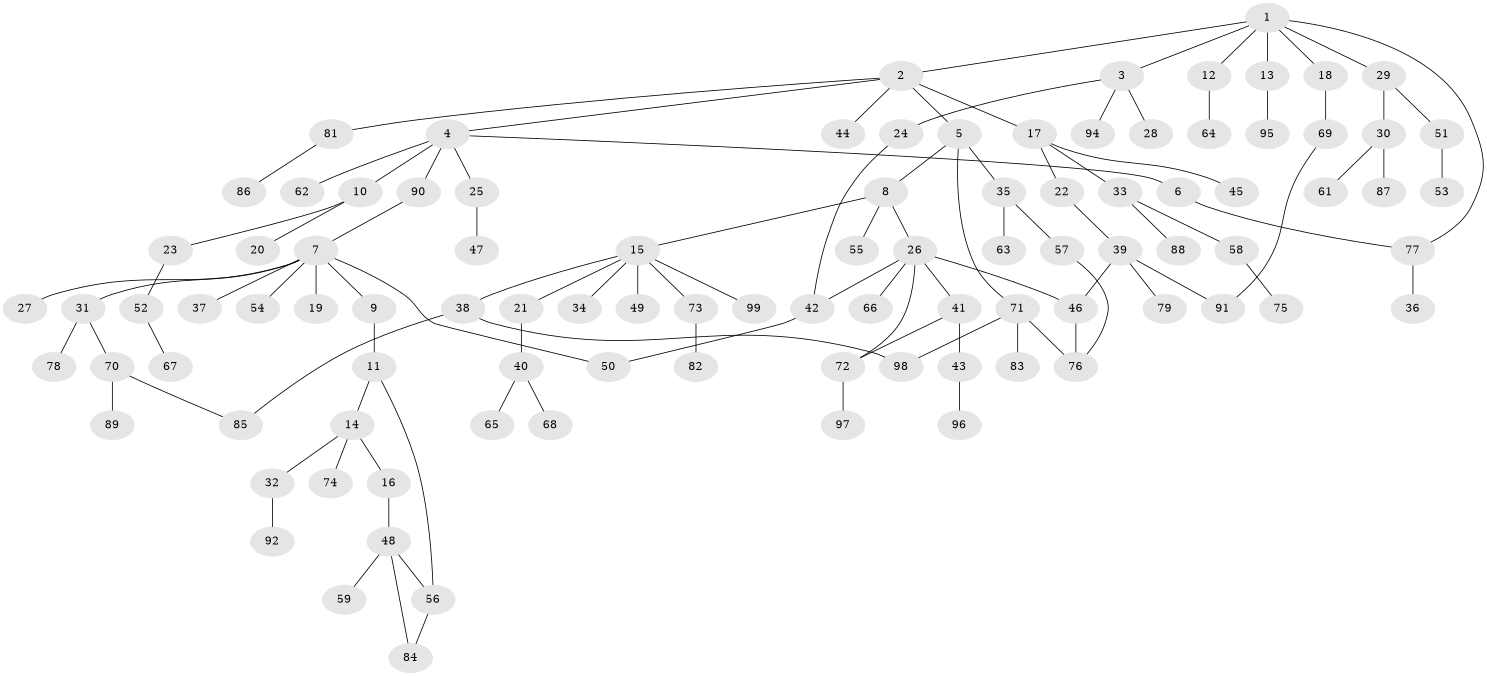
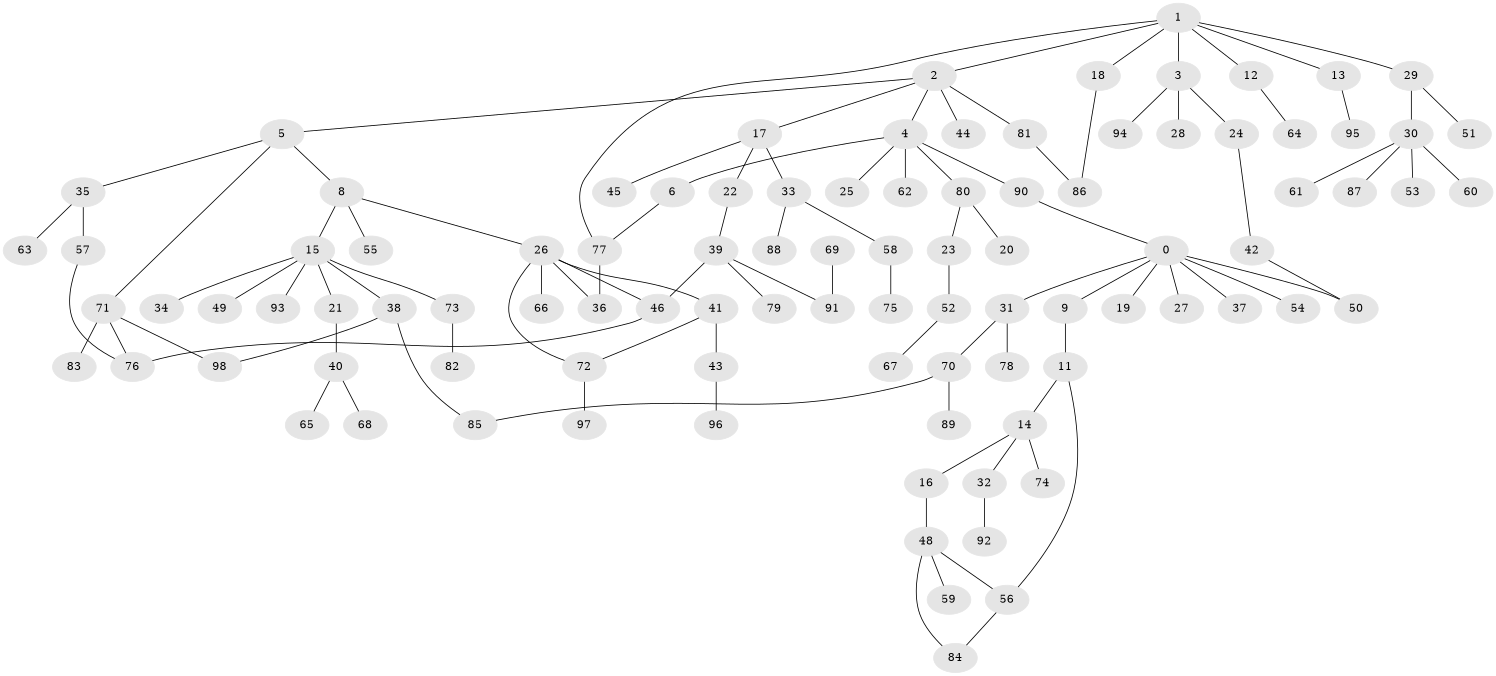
edge "18" -- "69": now "18" -- "86"
edge "51" -- "53": now "30" -- "53"
node "10": label "10" -> "80"
node "60": added
node "7": label "7" -> "0"
node "47": removed
edge "26" -- "42": now "26" -- "36"
node "99": label "99" -> "93"
